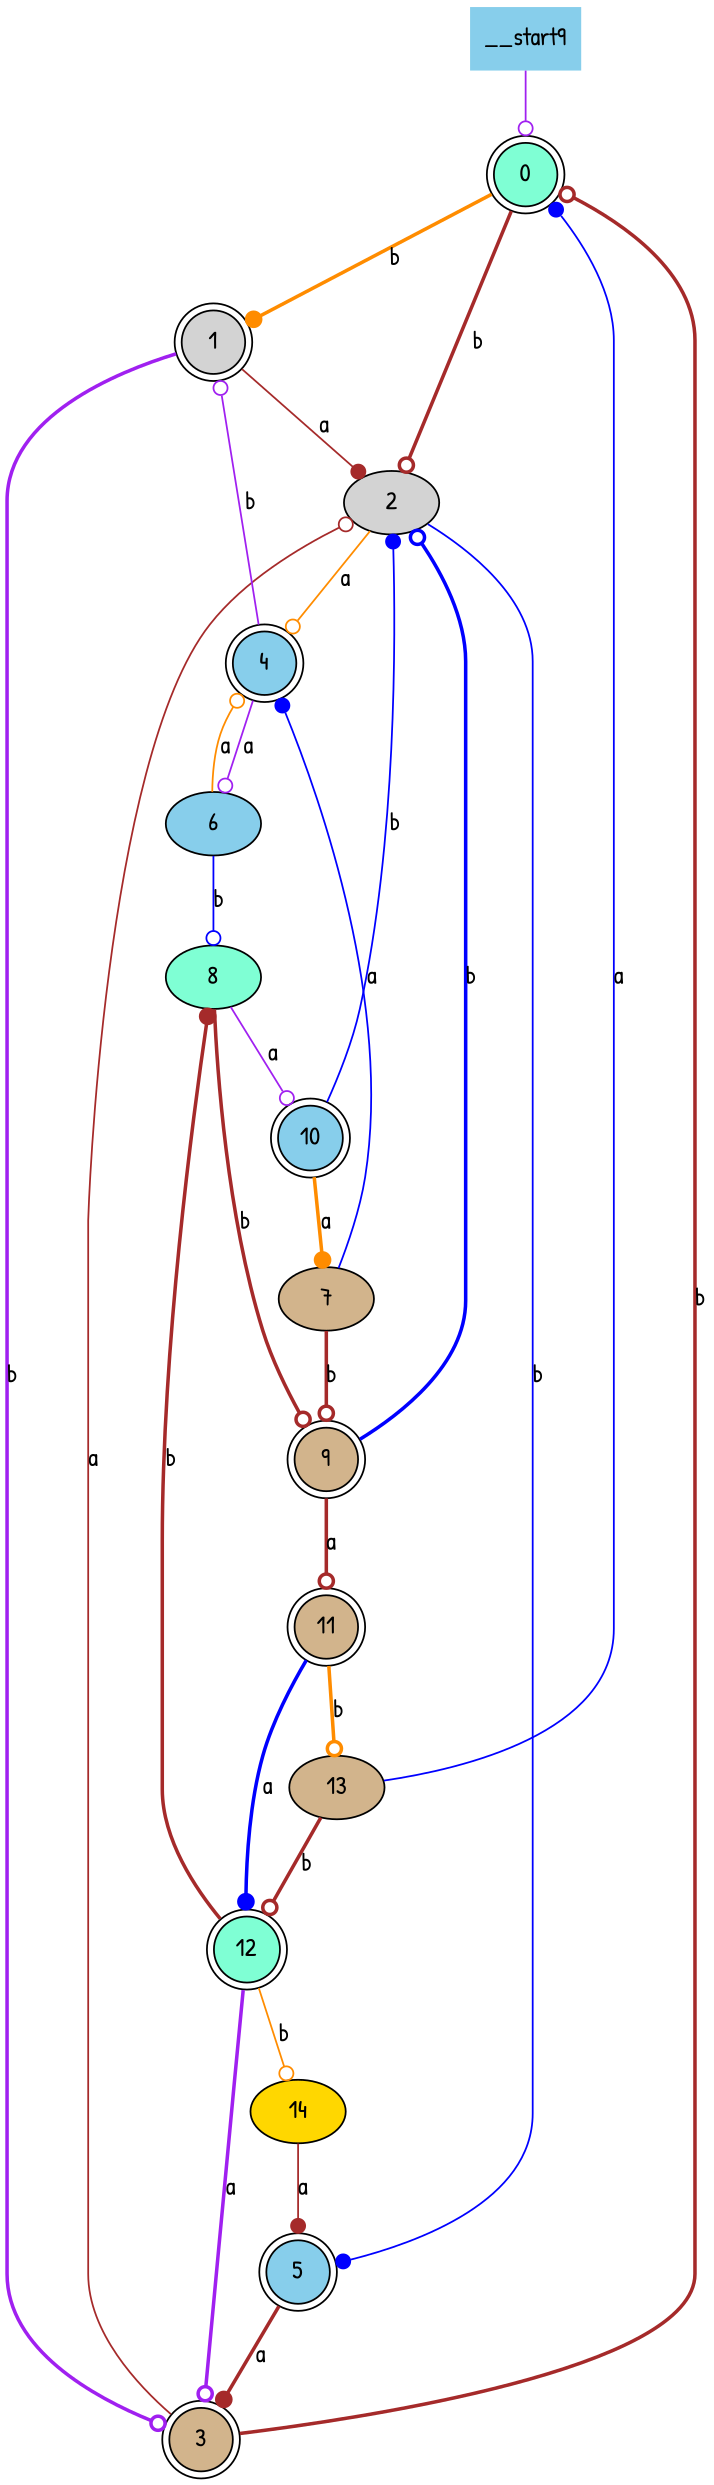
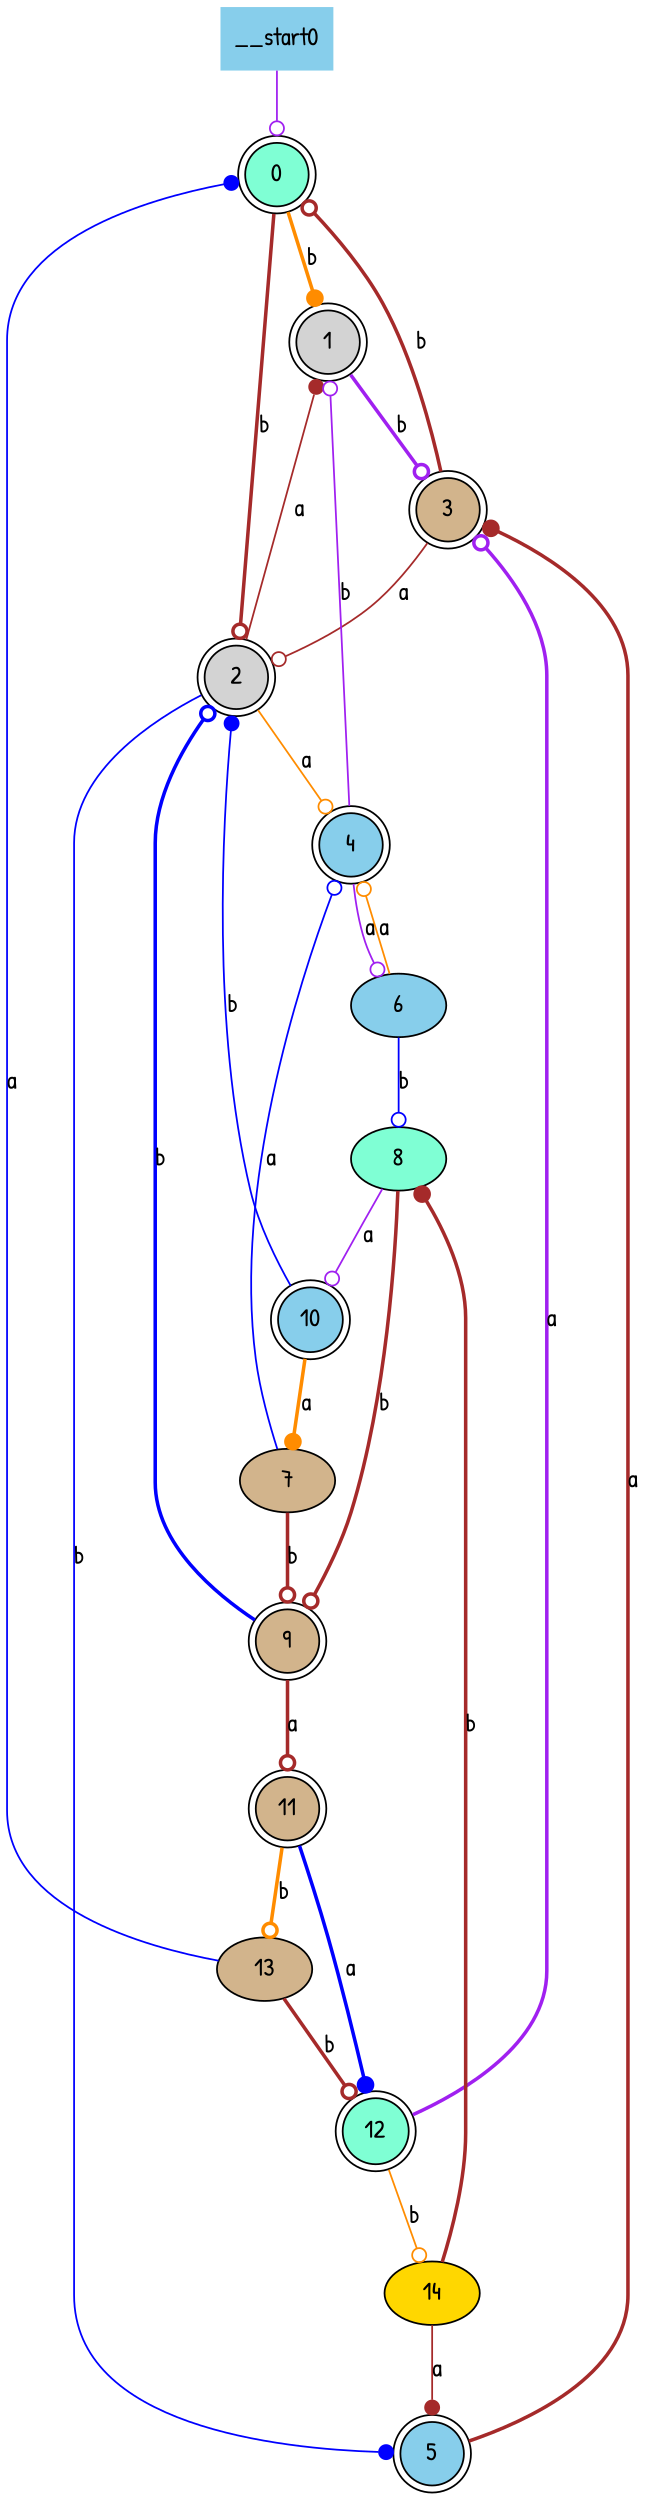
node "__start9": label "__start9" -> "__start0"
edge "1" -> "2": reversed
node "2": shape ellipse -> doublecircle
edge "7" -> "4": arrowhead dot -> odot
edge "12" -> "8": now "14" -> "8"
